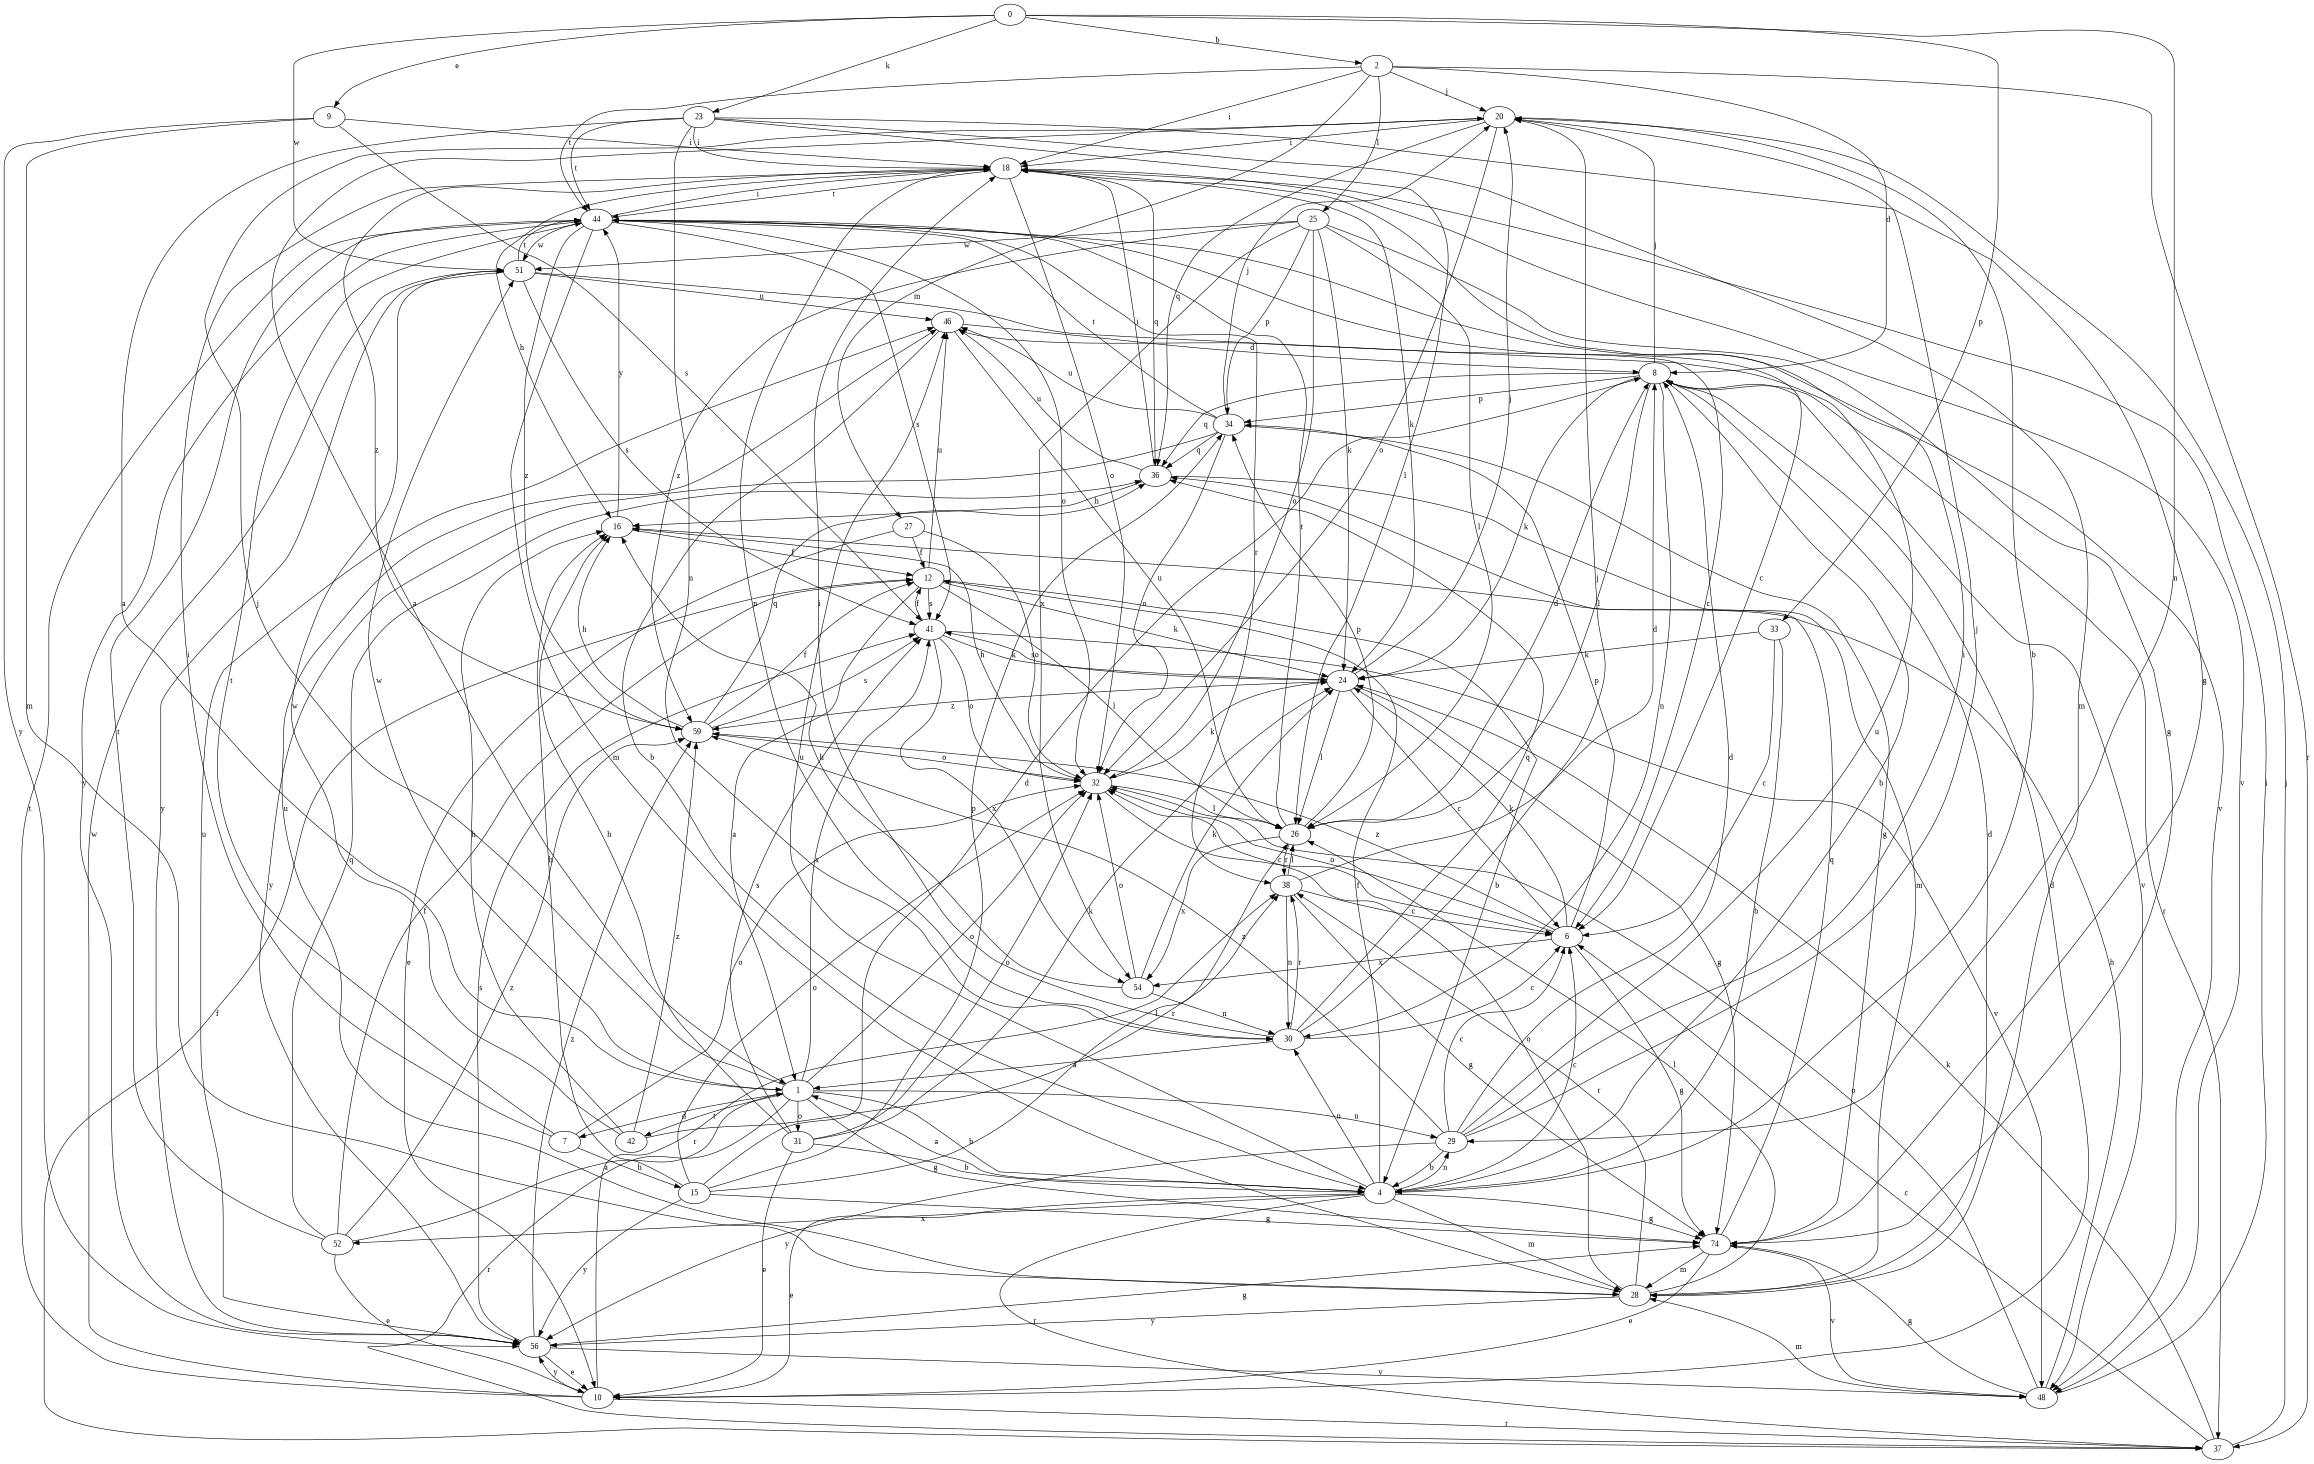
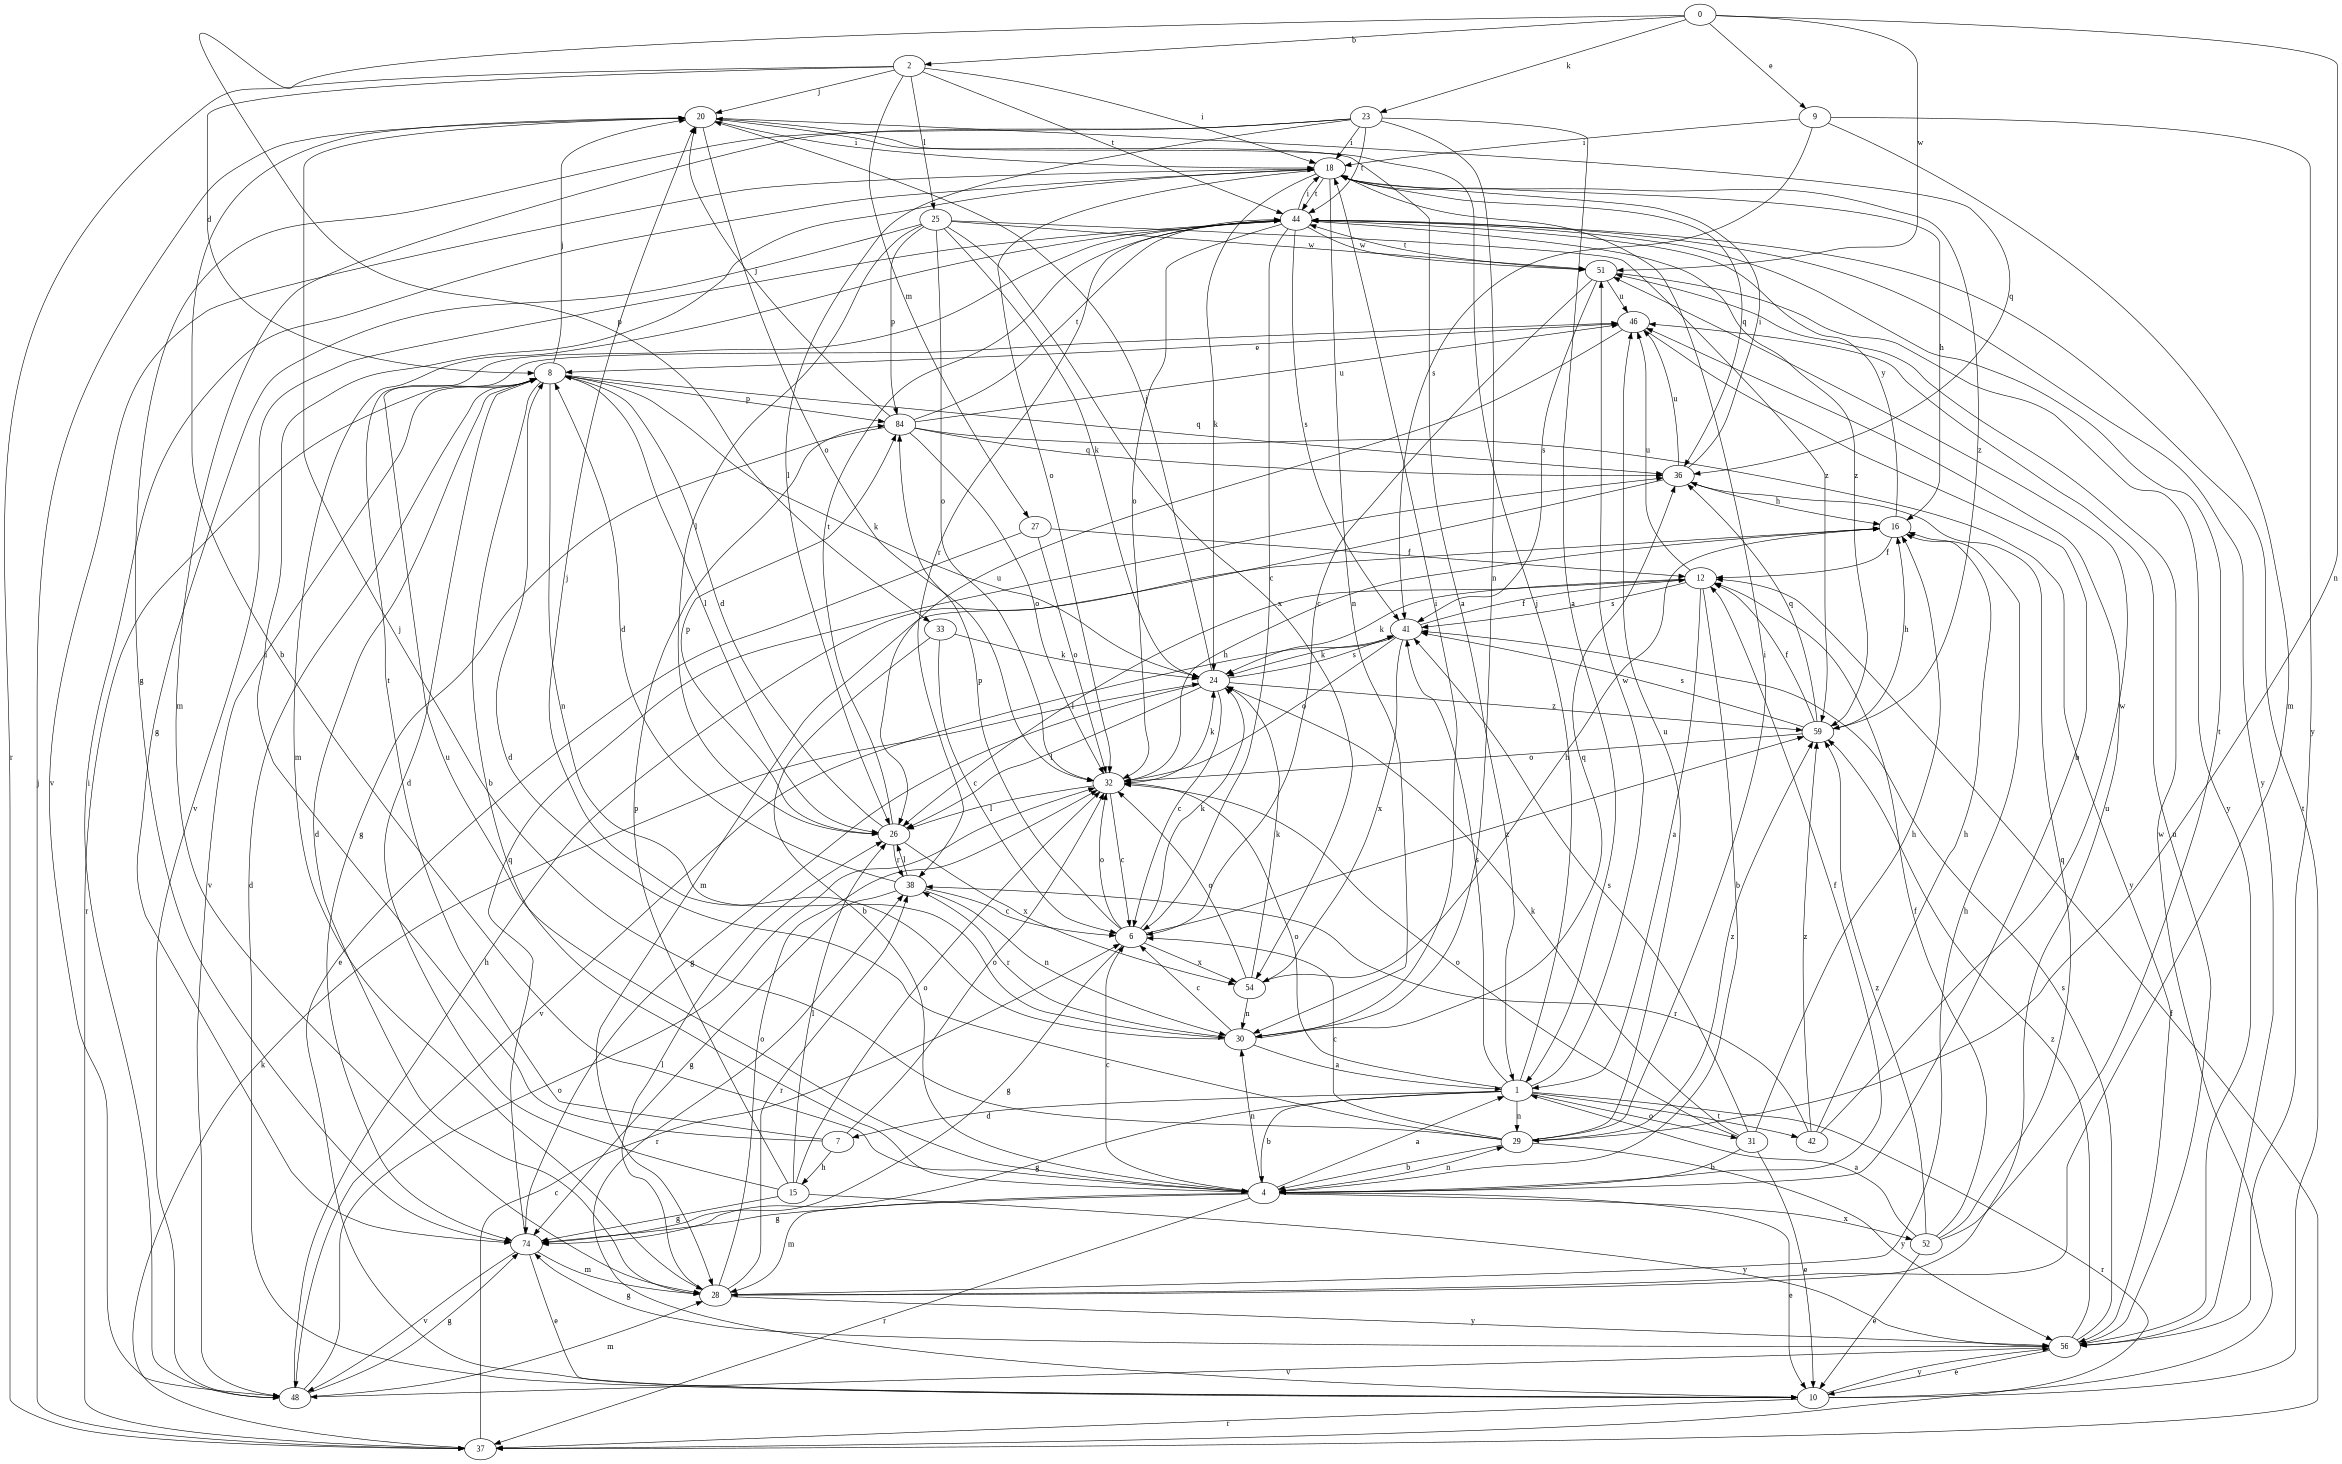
edge "46" -> "8": label "d" -> "e"
node "34": label "34" -> "84"
edge "15" -> "16": now "28" -> "16"
